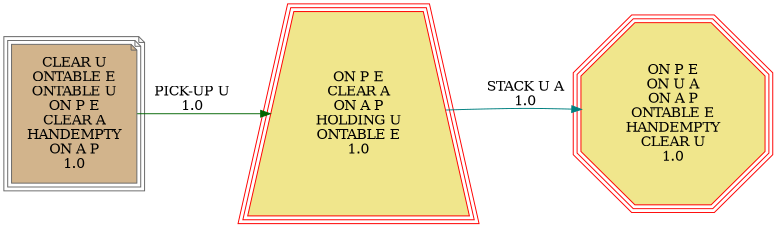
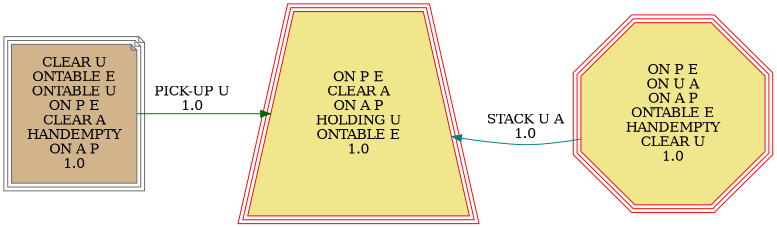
edge "ON P E CLEAR A ON A P HOLDING U ONTABLE E 1.0" -> "ON P E ON U A ON A P ONTABLE E HANDEMPTY CLEAR U 1.0": reversed
